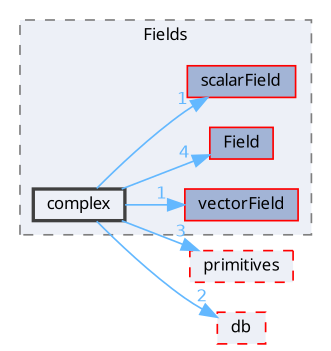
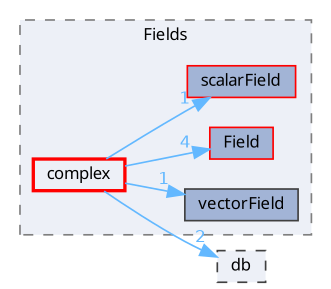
node "complex": color grey25 -> red
node "vectorField": color red -> grey25
node "primitives": removed
node "db": color red -> grey25
